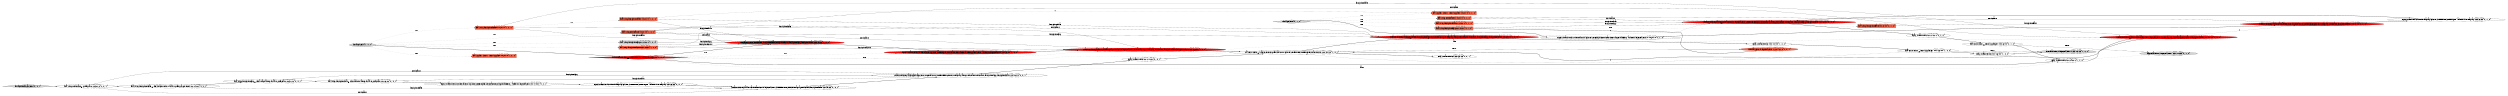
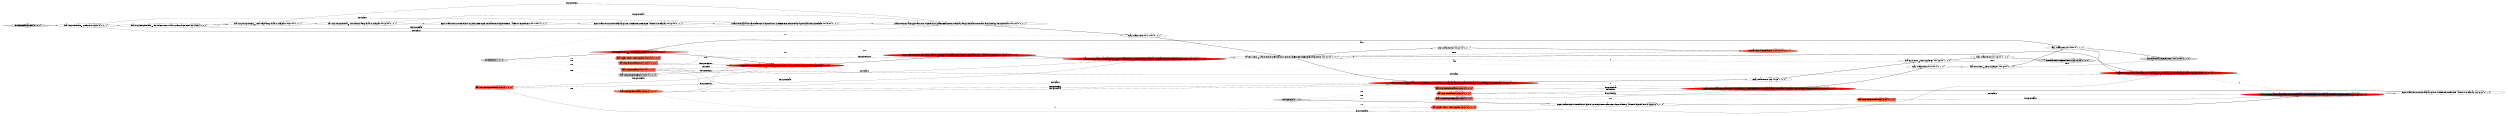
node "final String descriptionOfMax@@@2@@@['1', '0', '0']": shape box -> ellipse
edge "shouldGetSensor['1', '0', '0']" -> "final String descriptionOfRate@@@2@@@['1', '0', '0']": now "shouldGetSensor['1', '0', '0']" -> "replay(,streamsMetrics)@@@11@@@['0', '0', '1']"
edge "final String descriptionOfAvg@@@2@@@['0', '1', '0']" -> "assertThat(sensor,is(expectedSensor))@@@14@@@['0', '0', '1']": now "verify(,streamsMetrics)@@@13@@@['0', '0', '1']" -> "assertThat(sensor,is(expectedSensor))@@@14@@@['0', '0', '1']"
edge "verify(,streamsMetrics)@@@9@@@['1', '1', '0']" -> "assertThat(sensor,is(expectedSensor))@@@10@@@['0', '1', '0']": style dotted -> bold
